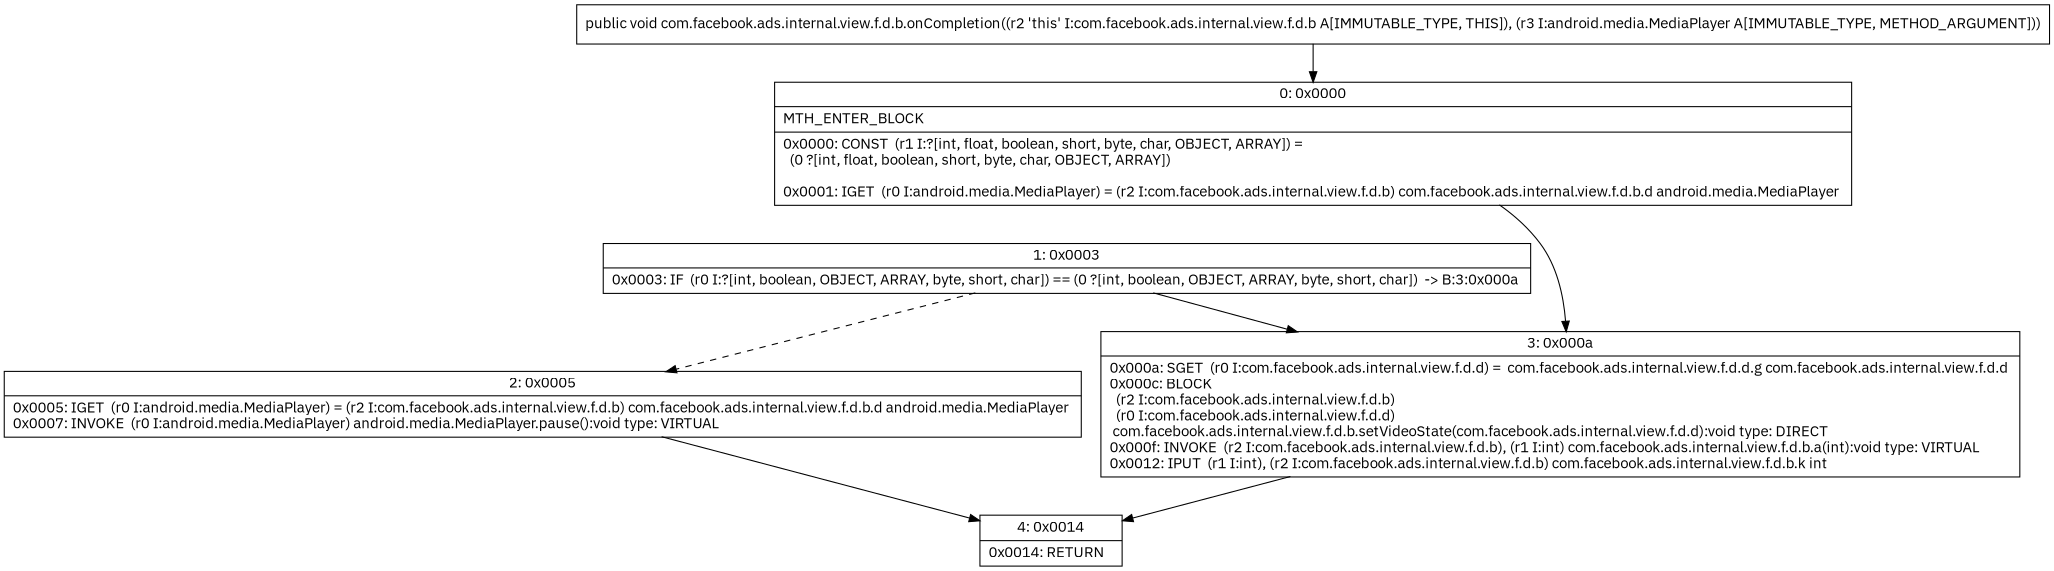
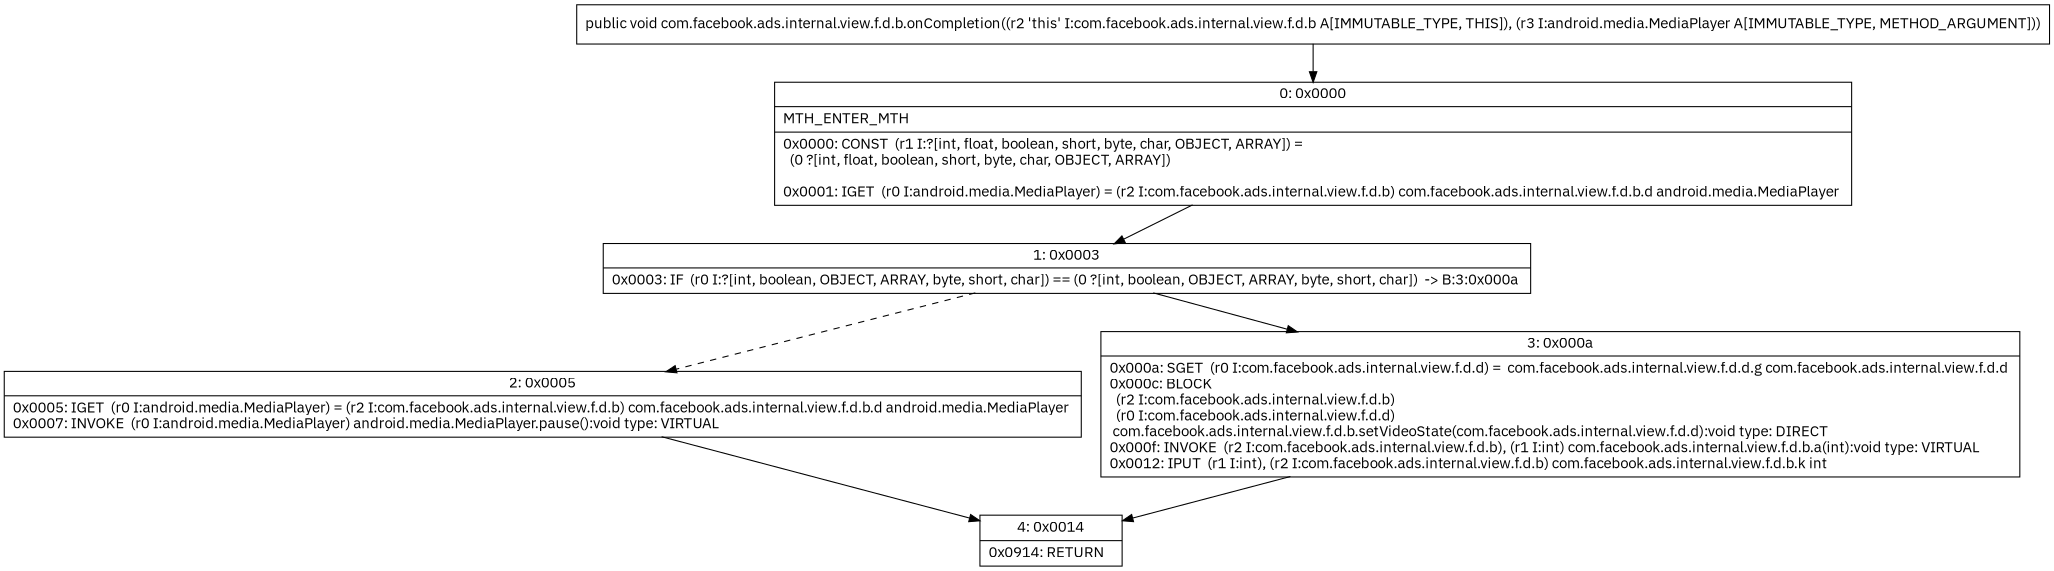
node "0: 0x0000": text "MTH_ENTER_BLOCK" -> "MTH_ENTER_MTH"
edge "0: 0x0000" -> "3: 0x000a": now "0: 0x0000" -> "1: 0x0003"
node "4: 0x0014": text "0x0014: RETURN" -> "0x0914: RETURN"
